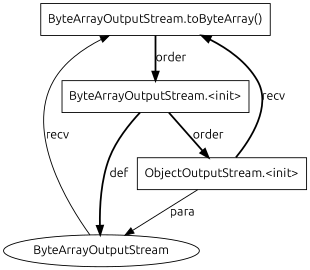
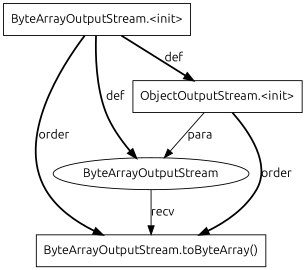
edge "ByteArrayOutputStream.toByteArray()" -> "ByteArrayOutputStream.<init>": reversed
edge "ObjectOutputStream.<init>" -> "ByteArrayOutputStream.toByteArray()": label "recv" -> "order"
edge "ByteArrayOutputStream.<init>" -> "ObjectOutputStream.<init>": label "order" -> "def"
